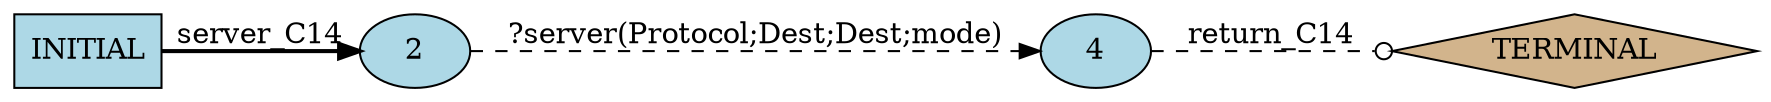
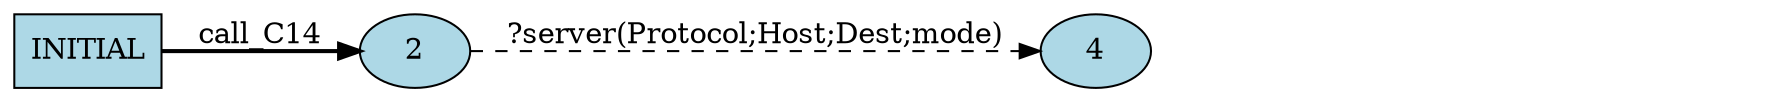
edge "INITIAL" -> "2": label "server_C14" -> "call_C14"
edge "2" -> "4": label "?server(Protocol;Dest;Dest;mode)" -> "?server(Protocol;Host;Dest;mode)"
node "TERMINAL": removed
